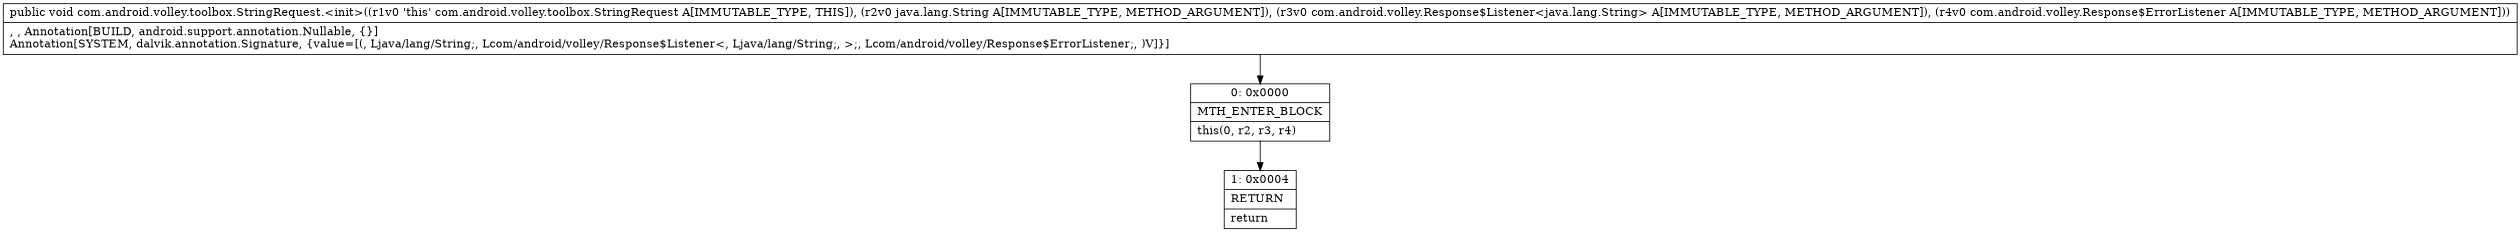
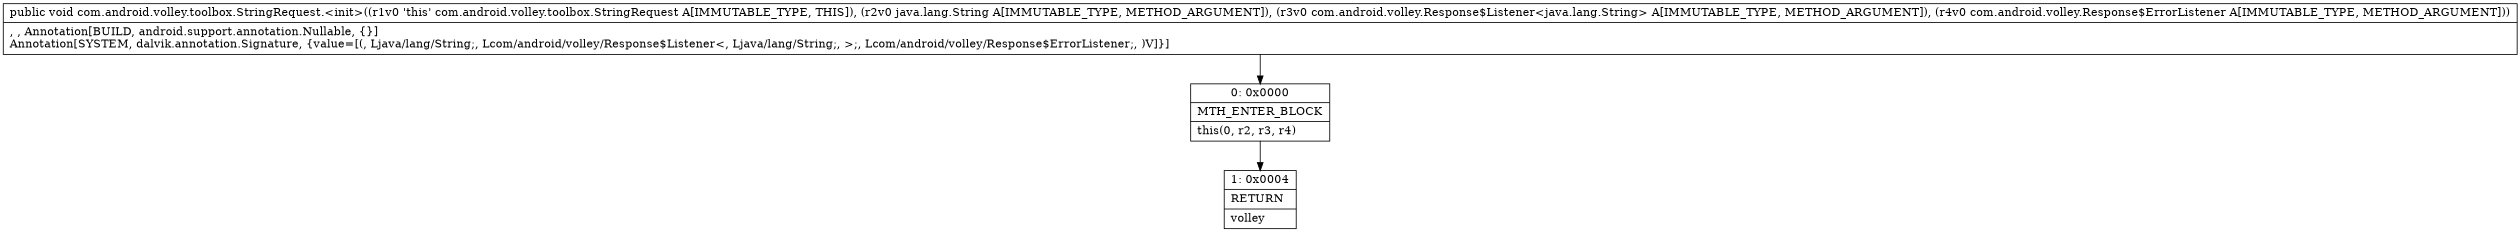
node "1: 0x0004": text "return" -> "volley"
